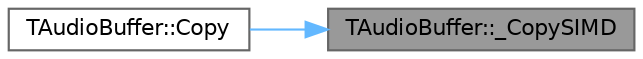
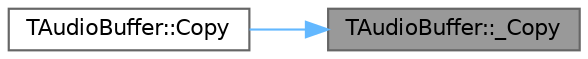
node "TAudioBuffer::_CopySIMD": label "TAudioBuffer::_CopySIMD" -> "TAudioBuffer::_Copy"
